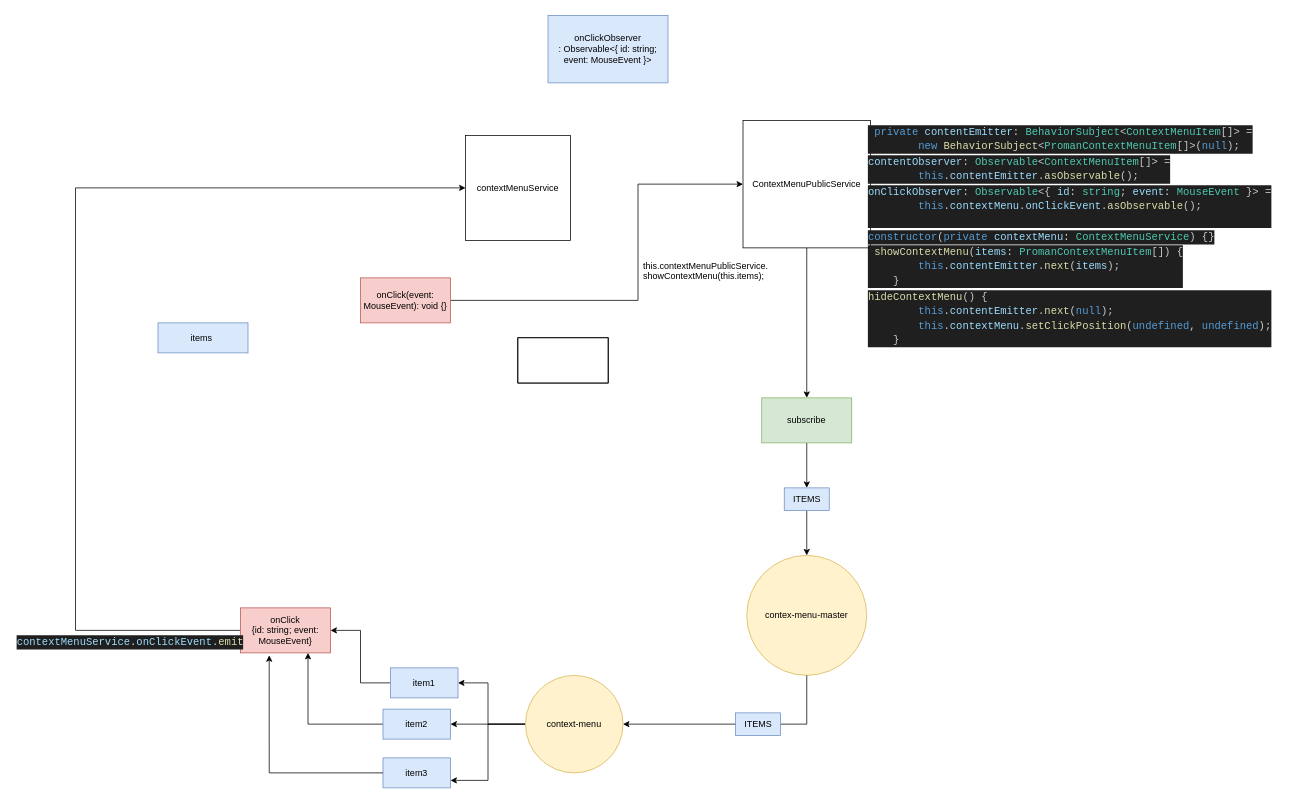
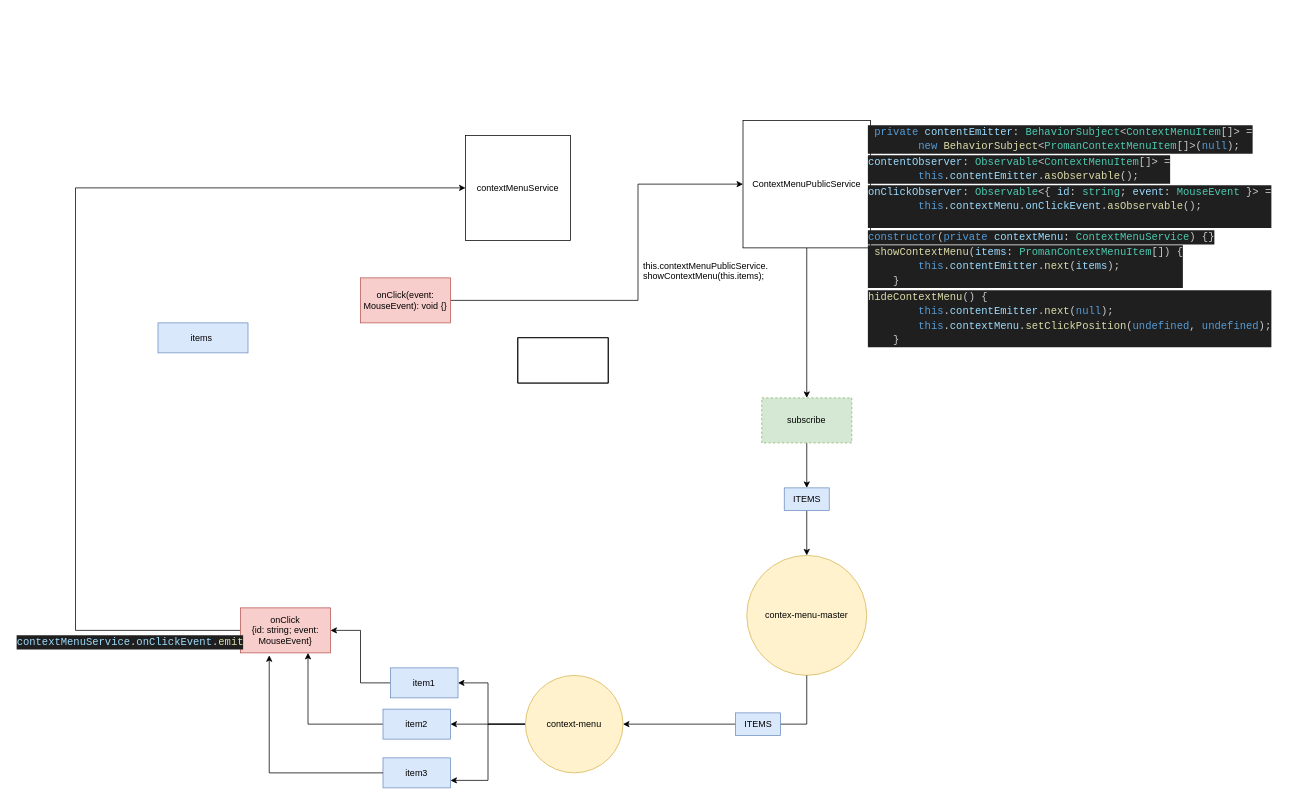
node "onClickObserver : Observable<{ id: string; event: MouseEvent }>": removed
node "subscribe": style solid -> dashed
